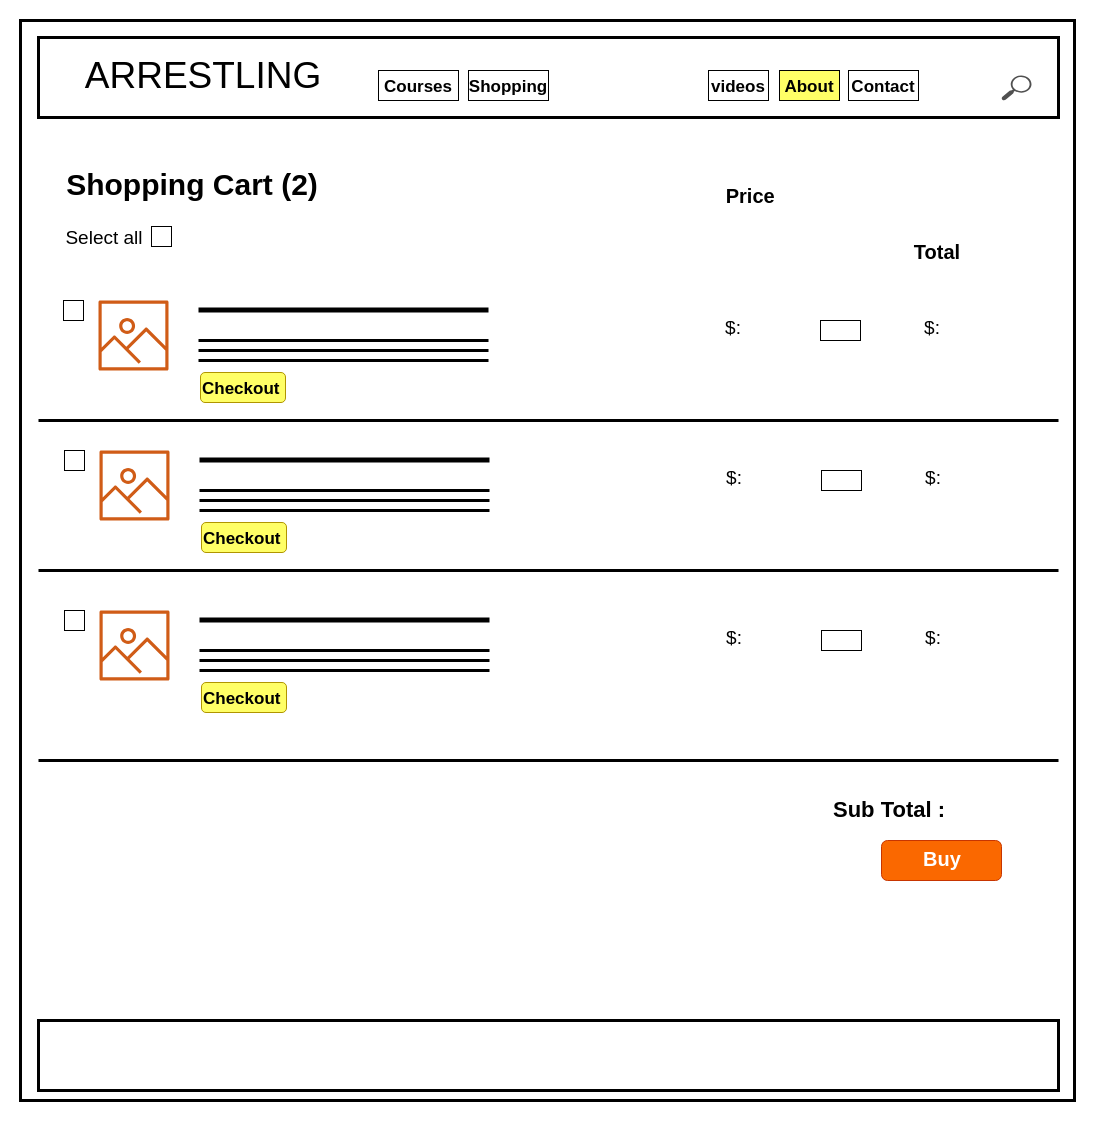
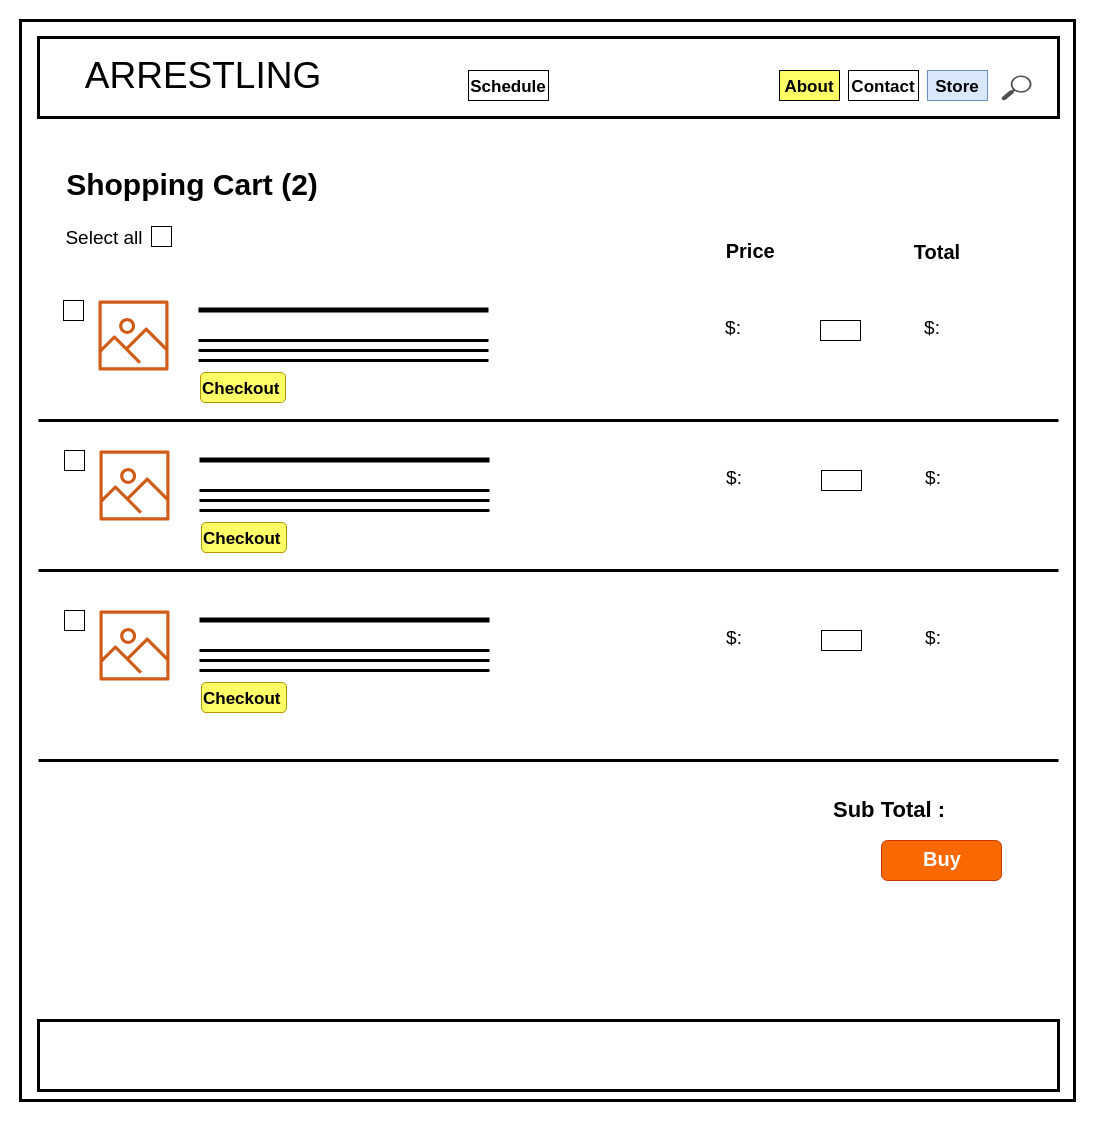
node "Courses": removed
node "videos": removed
node "Store": added
node "Shopping": label "Shopping" -> "Schedule"
node "Price": moved (754, 193) -> (754, 248)
